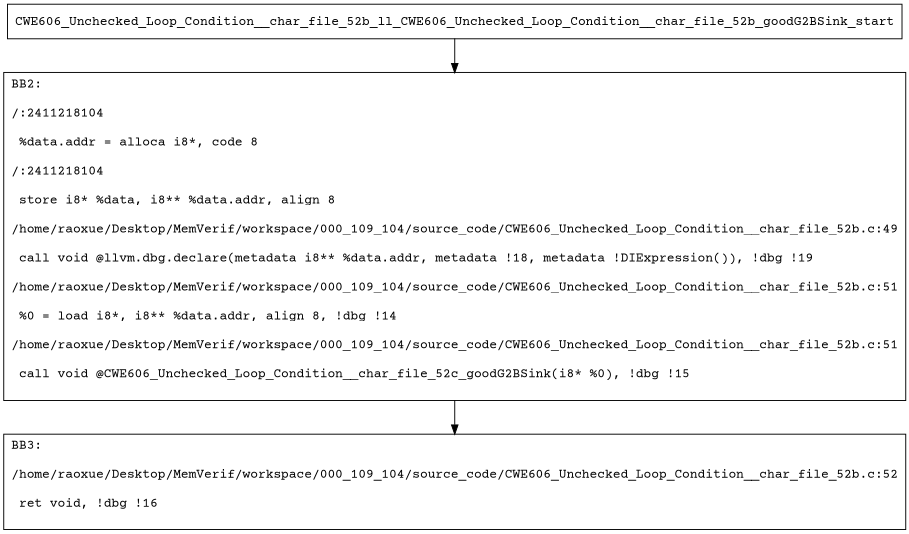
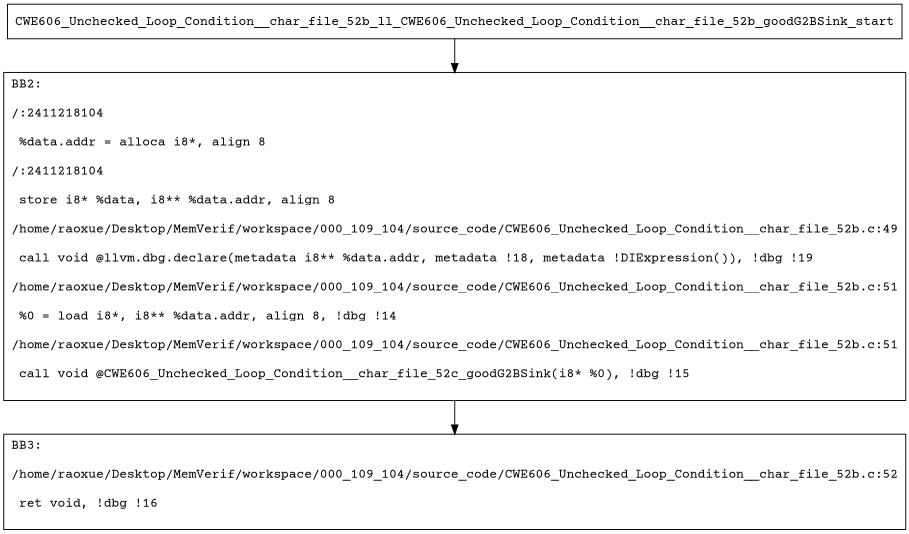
node "BB2:": text "%data.addr = alloca i8*, code 8" -> "%data.addr = alloca i8*, align 8"
